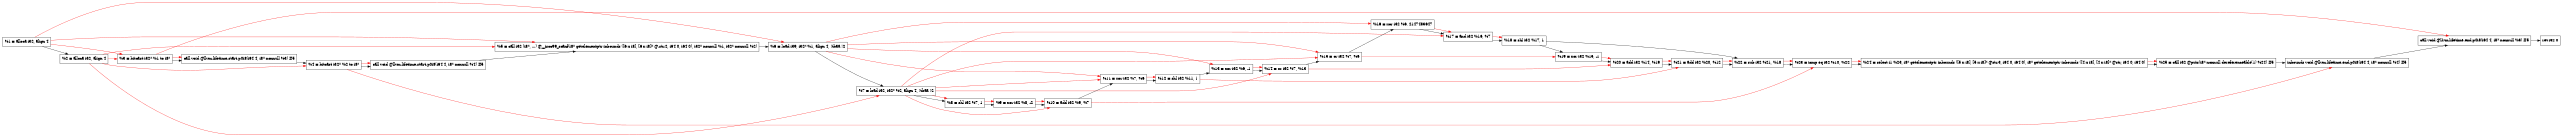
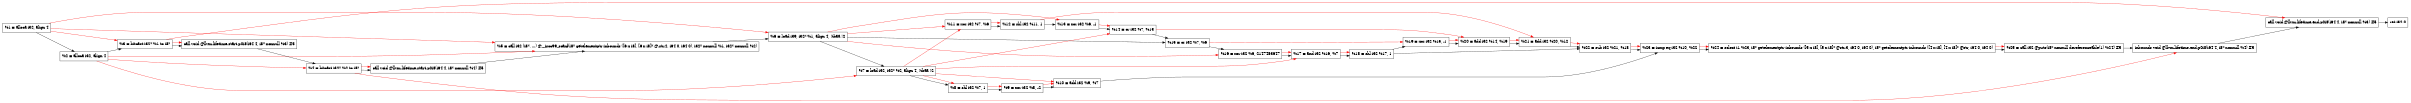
edge "%6 = load i39, i32* %1, align 4, !tbaa !2" -> "%15 = or i32 %7, %6": color red -> black
edge "%2 = alloca i32, align 4" -> "%3 = bitcast i32* %1 to i8*": color red -> black
edge "%7 = load i32, i32* %2, align 4, !tbaa !2" -> "%15 = or i32 %7, %6": removed
edge "%10 = add i32 %9, %7" -> "%11 = xor i32 %7, %6": removed
edge "%10 = add i32 %9, %7" -> "%23 = icmp eq i32 %10, %22": color red -> black
